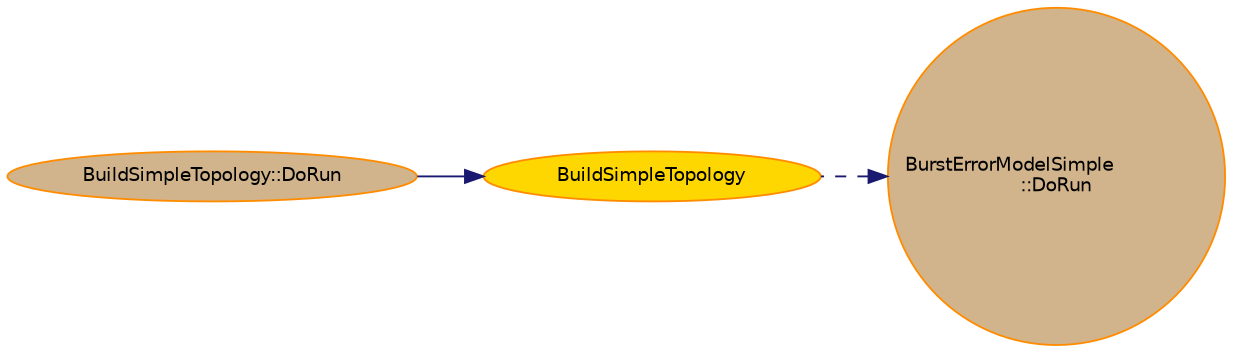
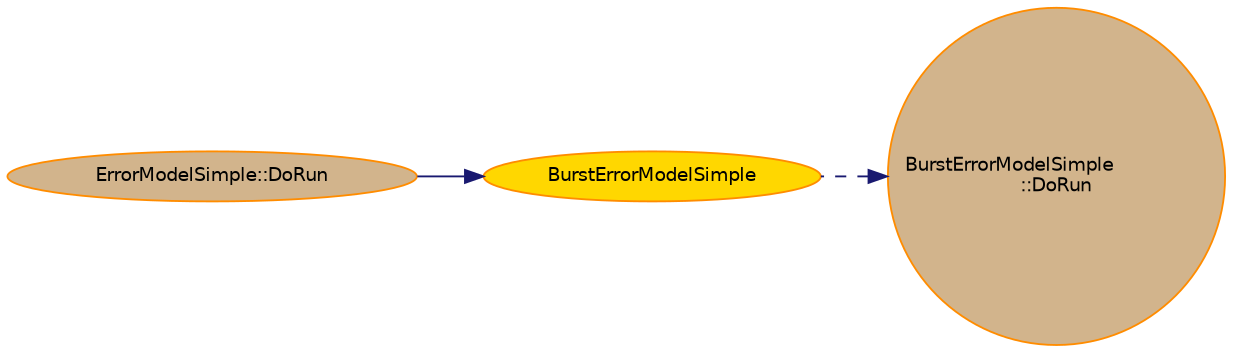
node "BuildSimpleTopology::DoRun": label "BuildSimpleTopology::DoRun" -> "ErrorModelSimple::DoRun"
node "BuildSimpleTopology": label "BuildSimpleTopology" -> "BurstErrorModelSimple"
